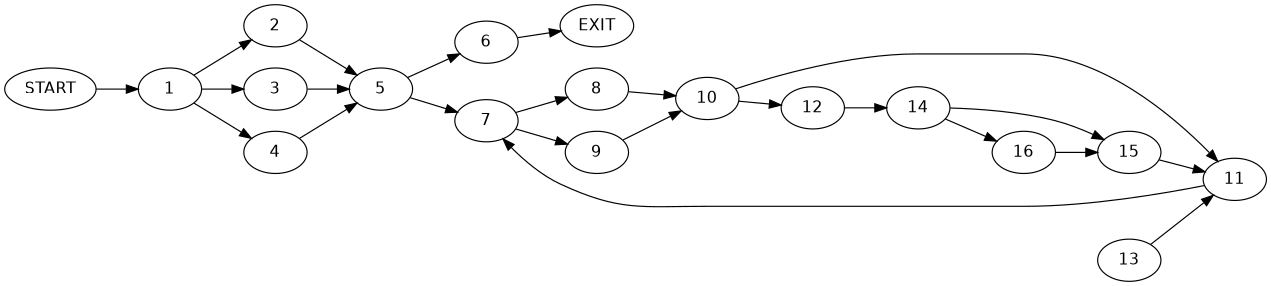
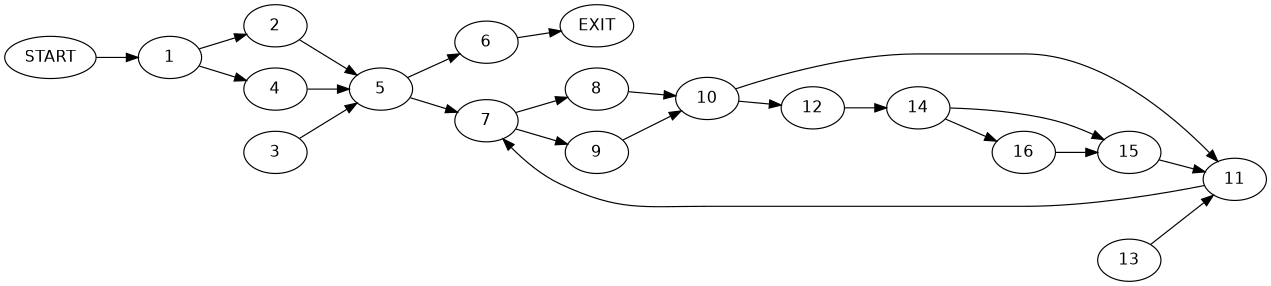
edge "1" -> "3": removed
